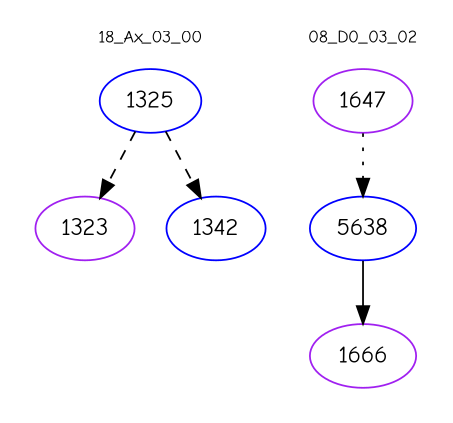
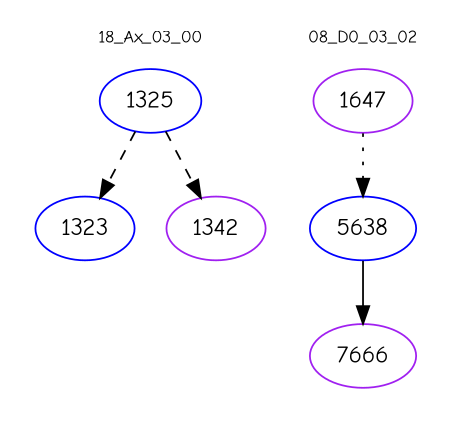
node "1323": color purple -> blue
node "1342": color blue -> purple
node "1666": label "1666" -> "7666"
